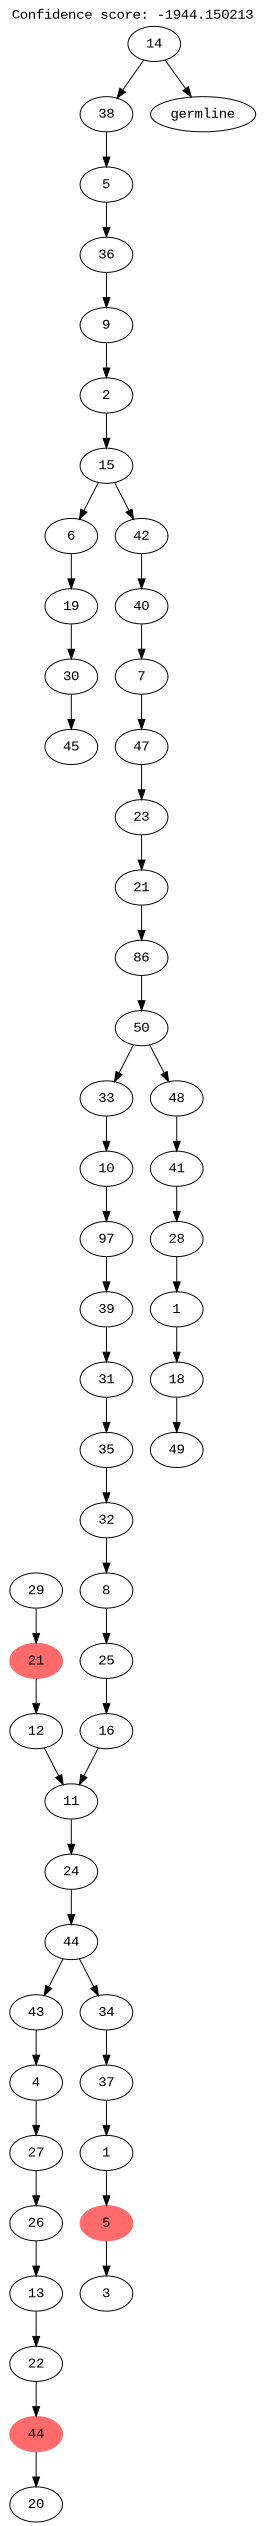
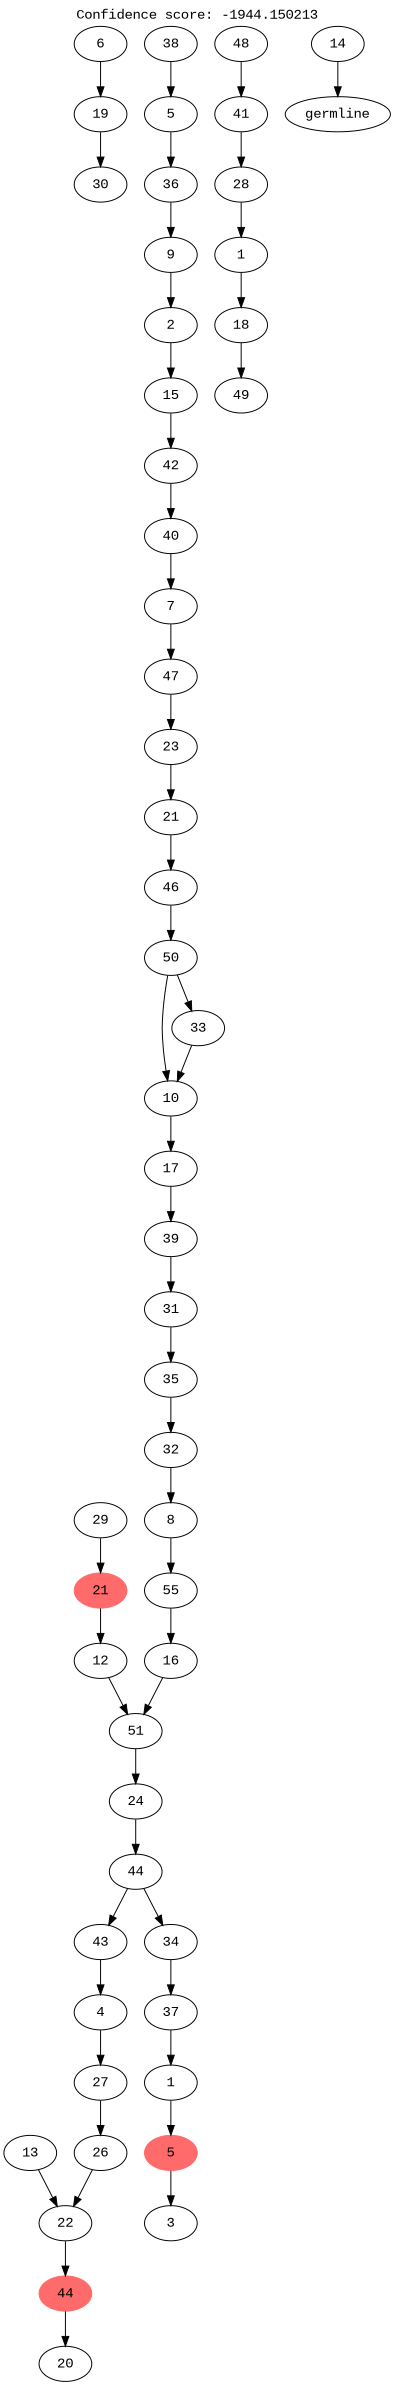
edge "14" -> "38": removed
edge "15" -> "6": removed
node "45": removed
node "86": label "86" -> "46"
edge "50" -> "48": now "50" -> "10"
node "97": label "97" -> "17"
node "25": label "25" -> "55"
node "11": label "11" -> "51"
edge "26" -> "13": now "26" -> "22"
